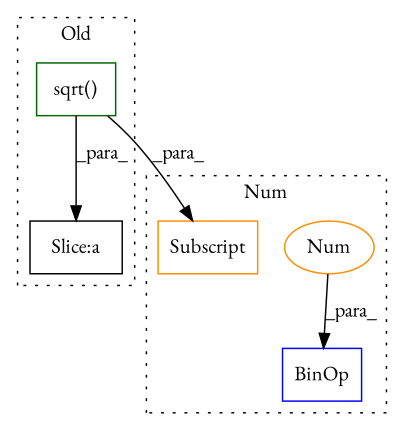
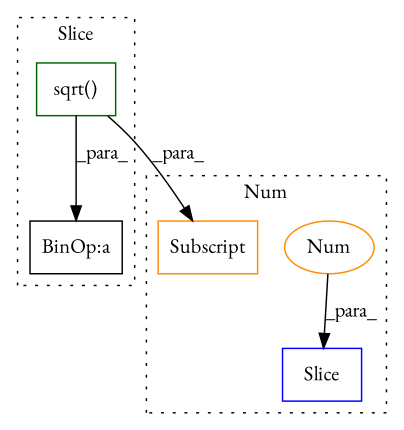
cluster "Old": label "Old" -> "Slice"
node "Slice:a": label "Slice:a" -> "BinOp:a"
node "BinOp": label "BinOp" -> "Slice"
